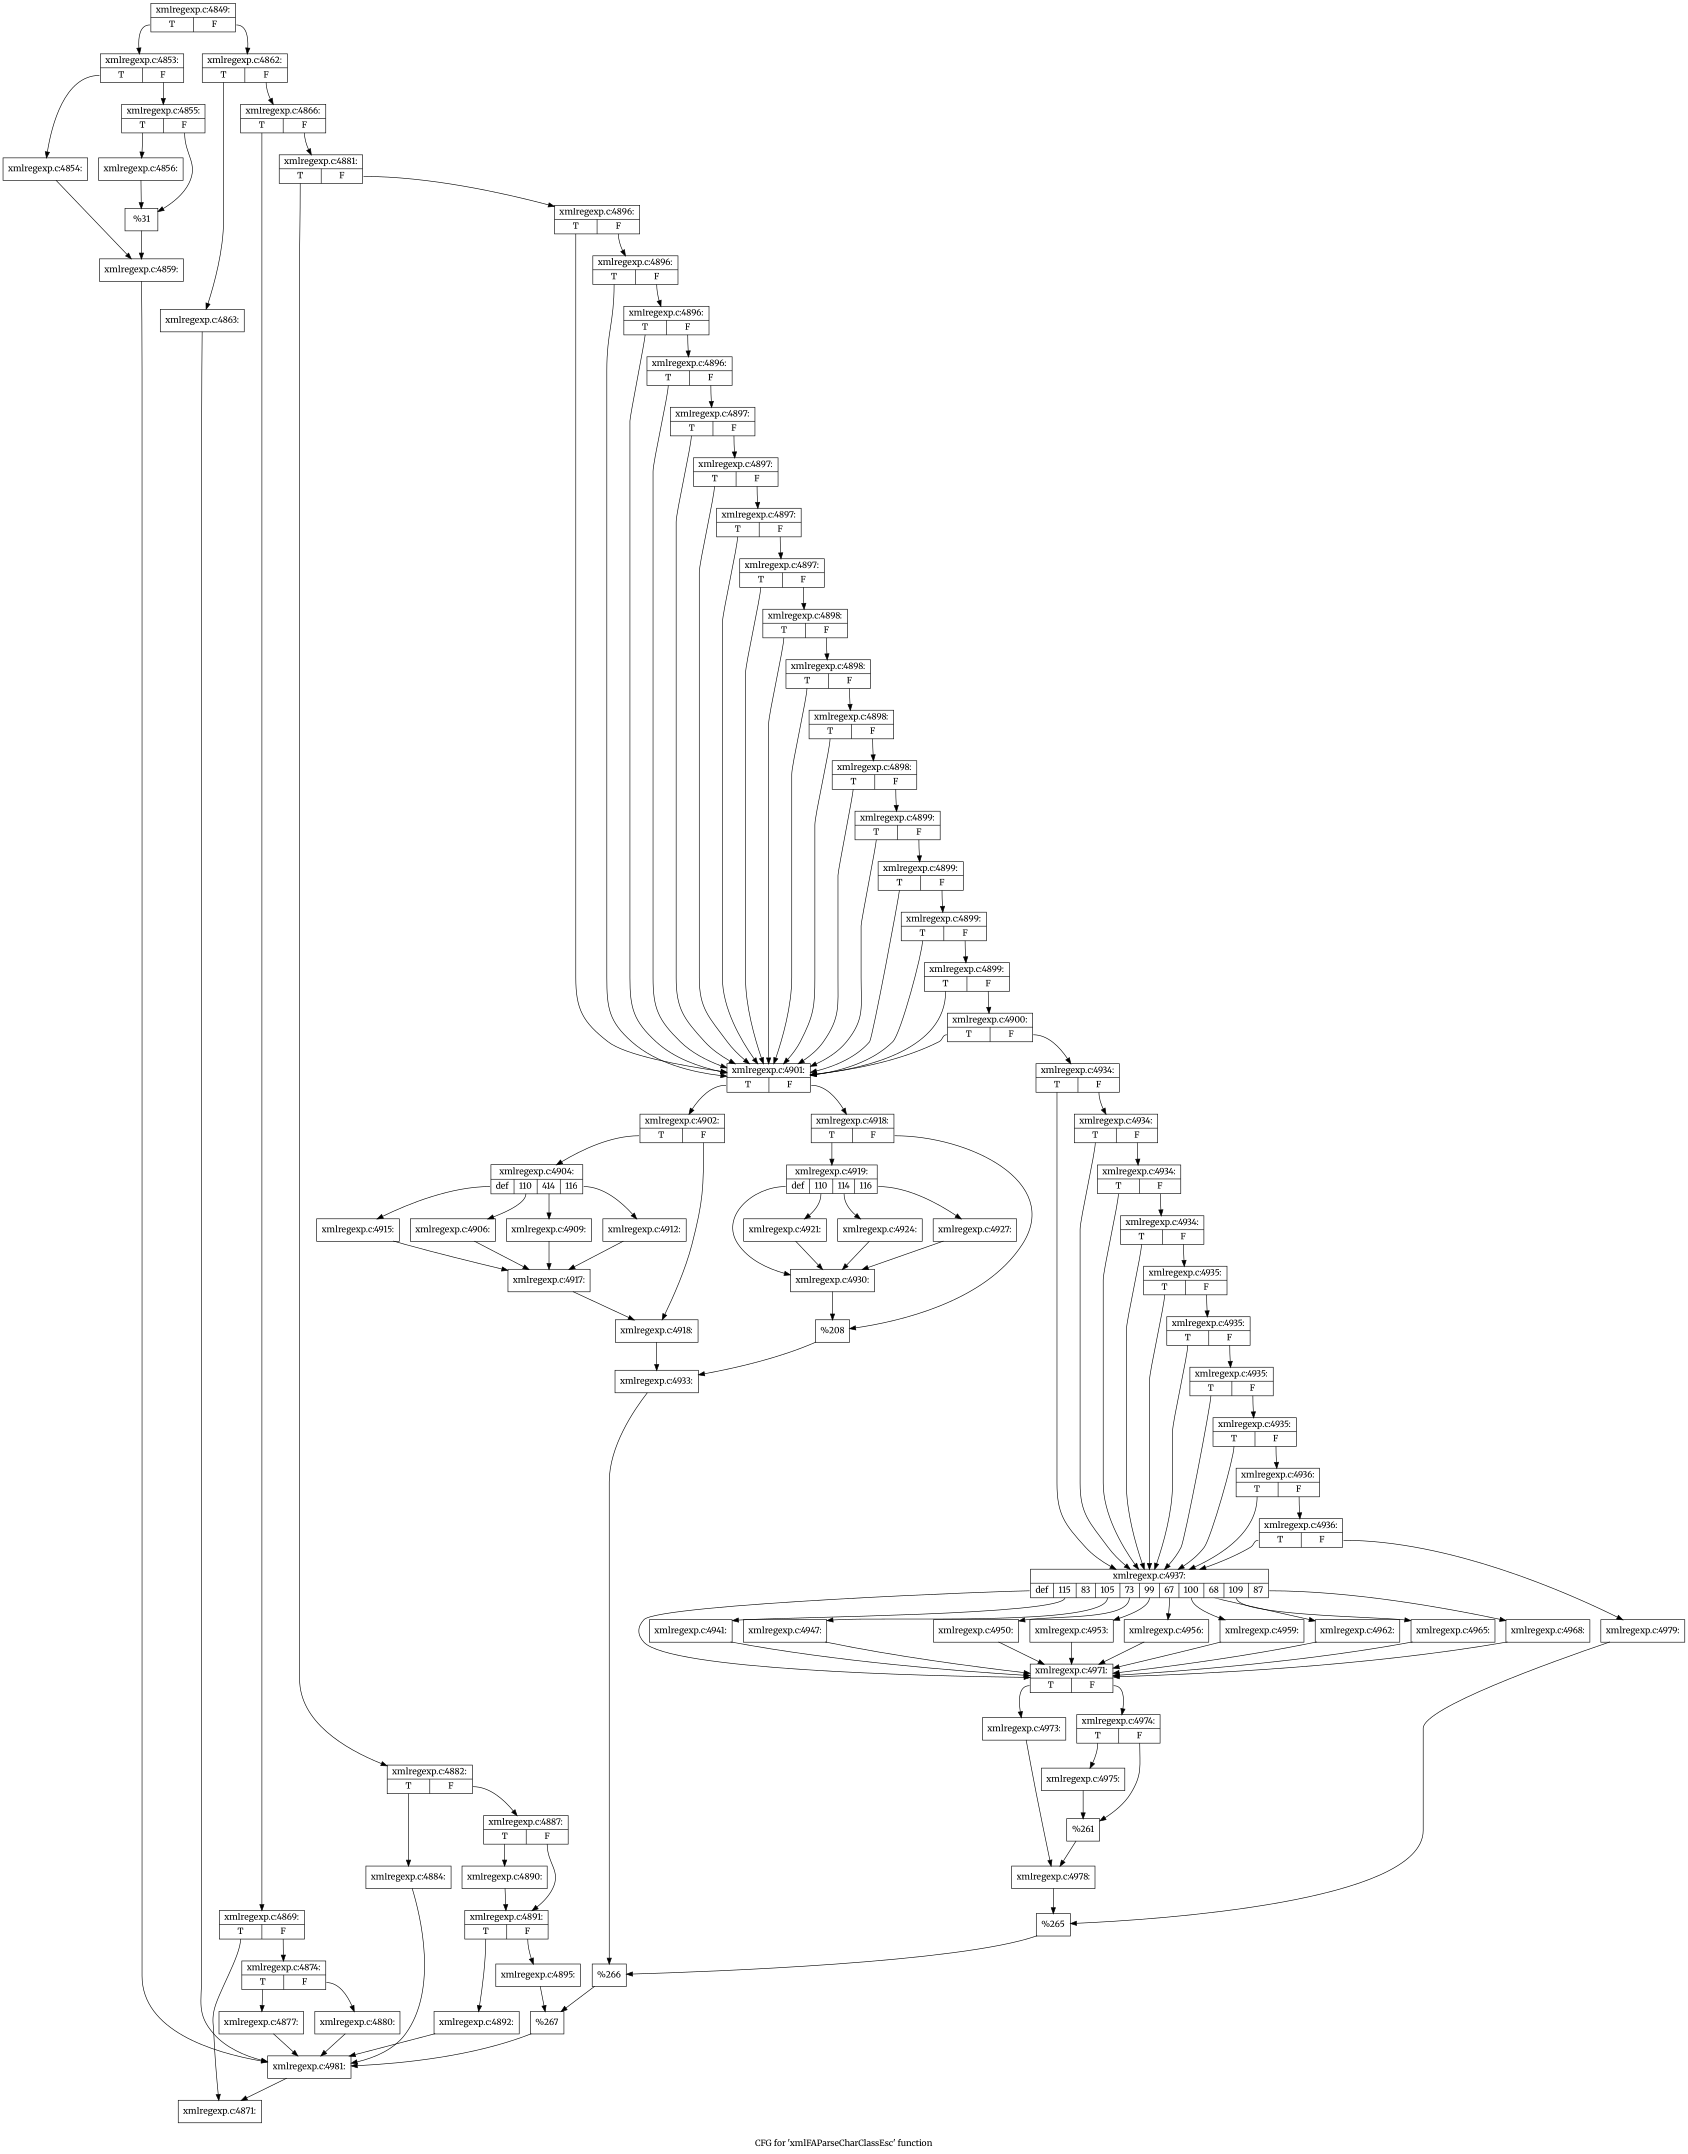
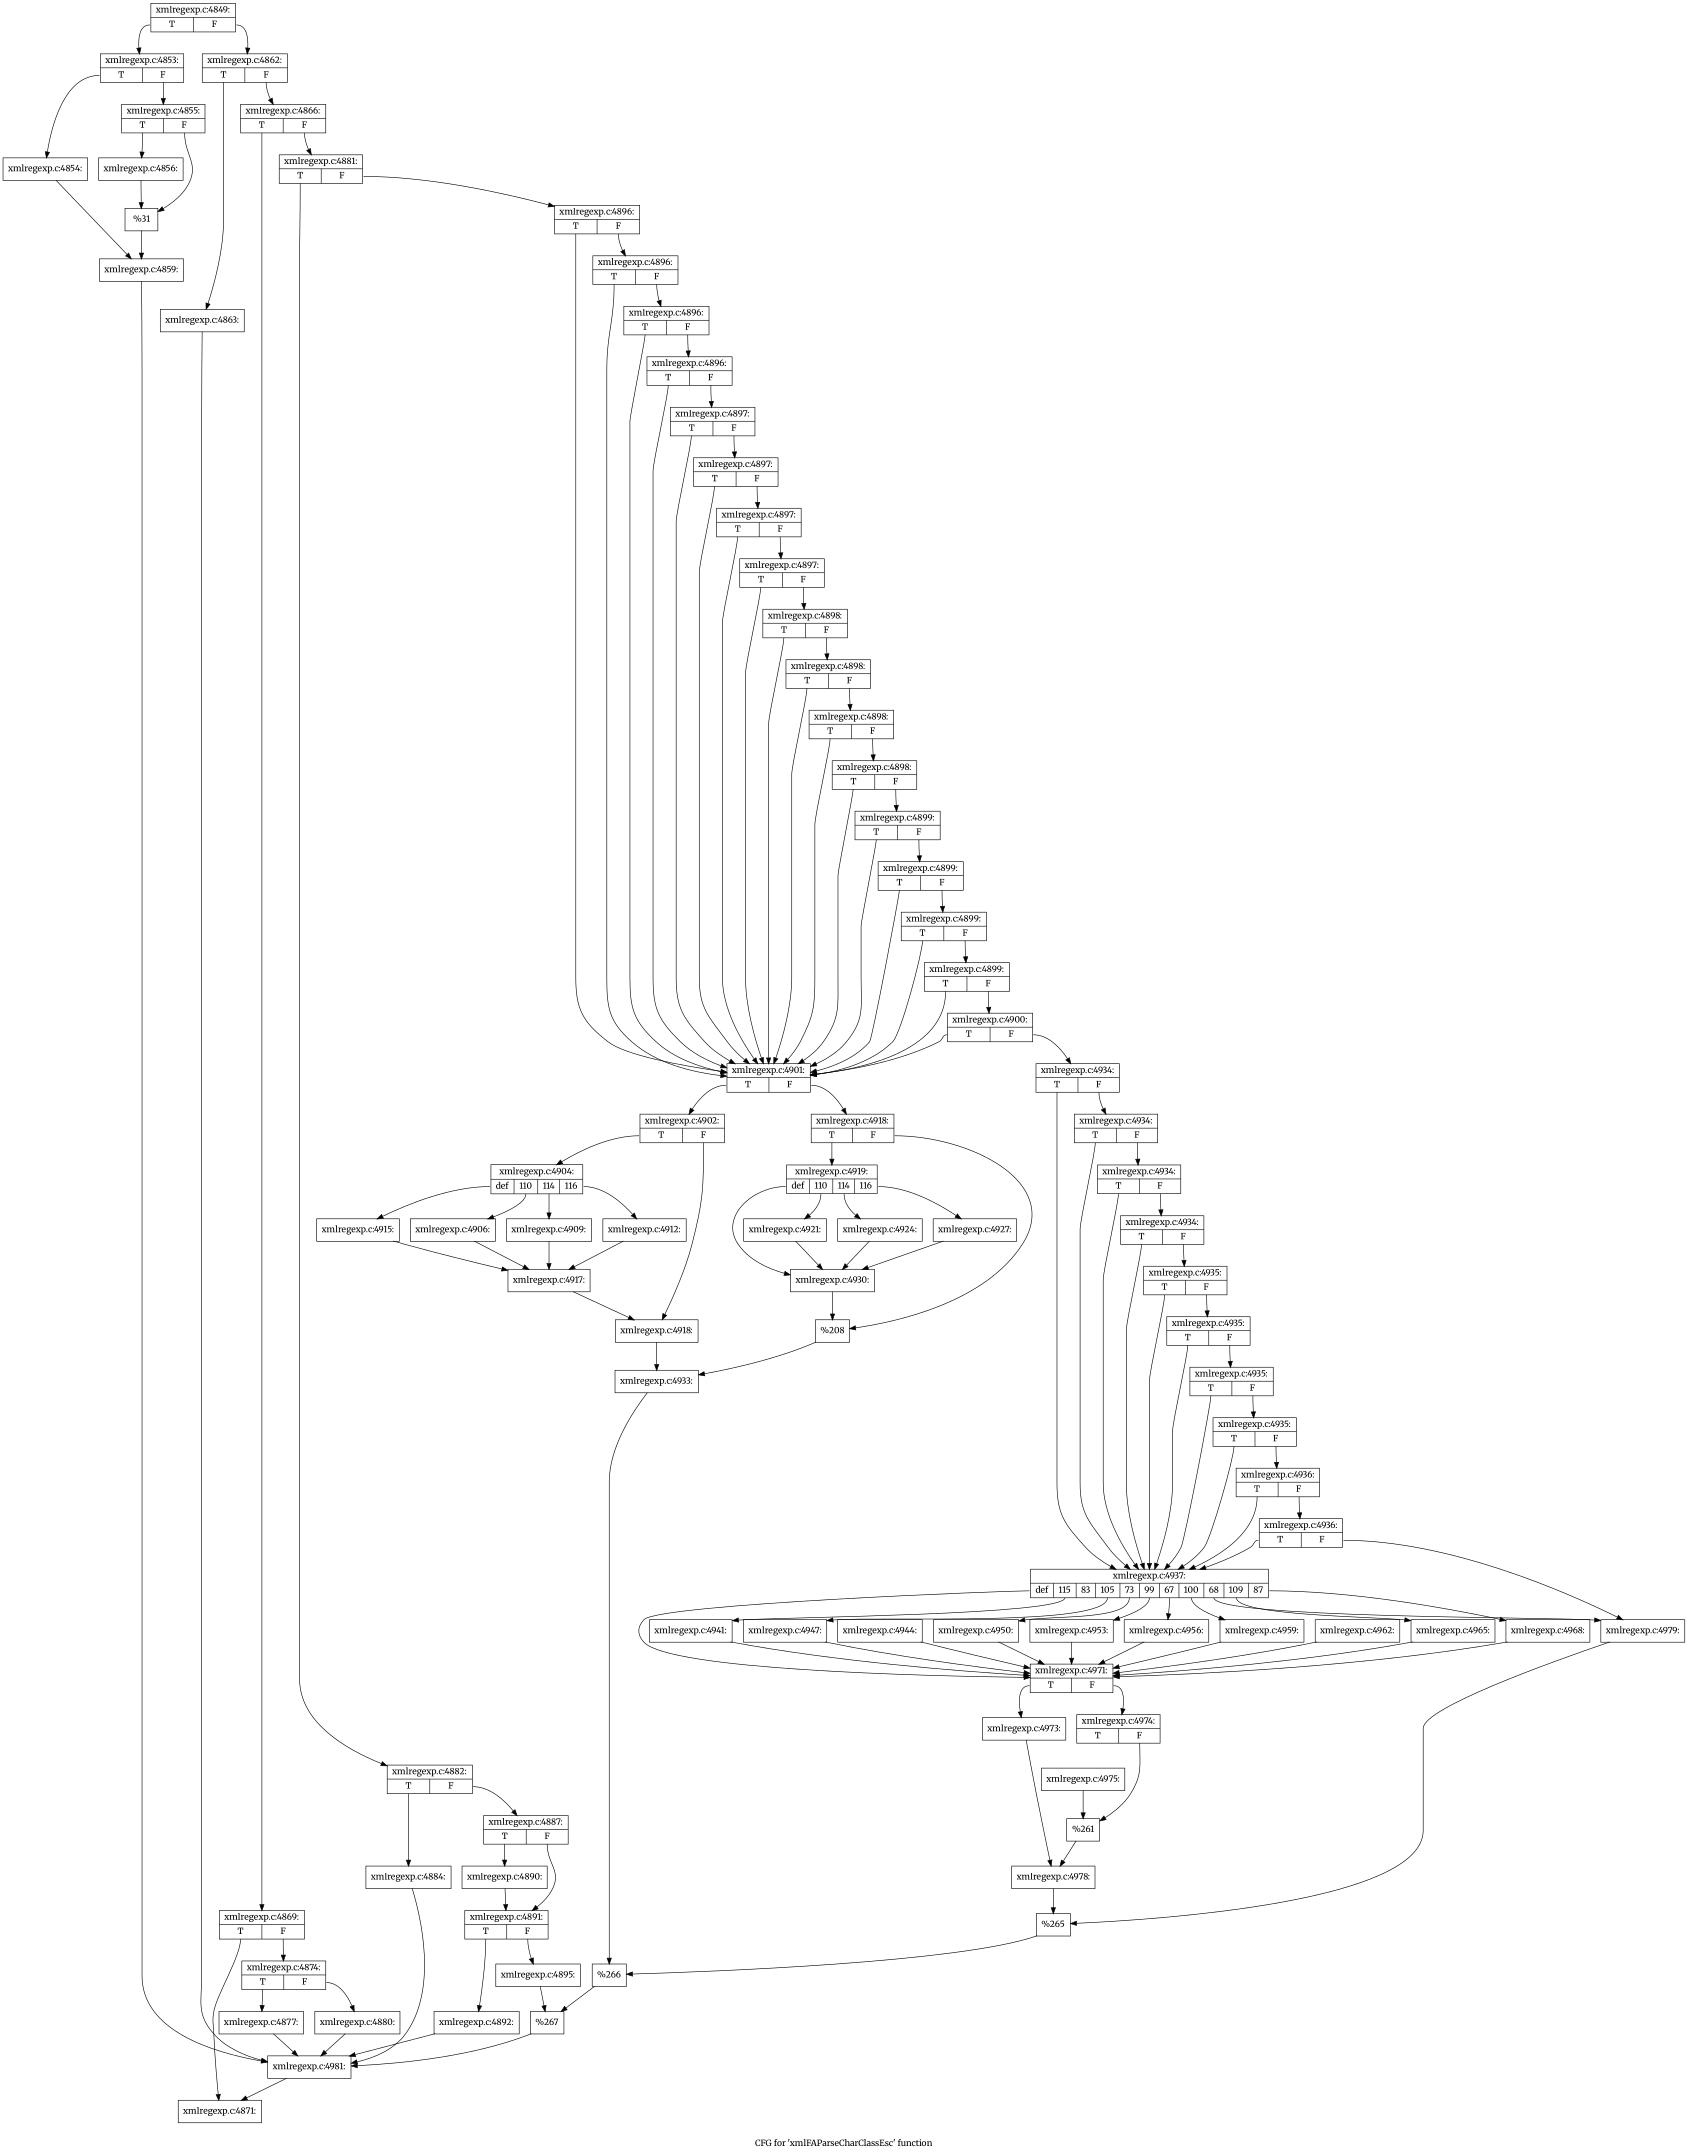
node "xmlregexp.c:4904:": text "414" -> "114"
edge "xmlregexp.c:4937:" -> "xmlregexp.c:4962:": now "xmlregexp.c:4937:" -> "xmlregexp.c:4979:"
node "xmlregexp.c:4944:": added
edge "xmlregexp.c:4974:" -> "xmlregexp.c:4975:": removed
